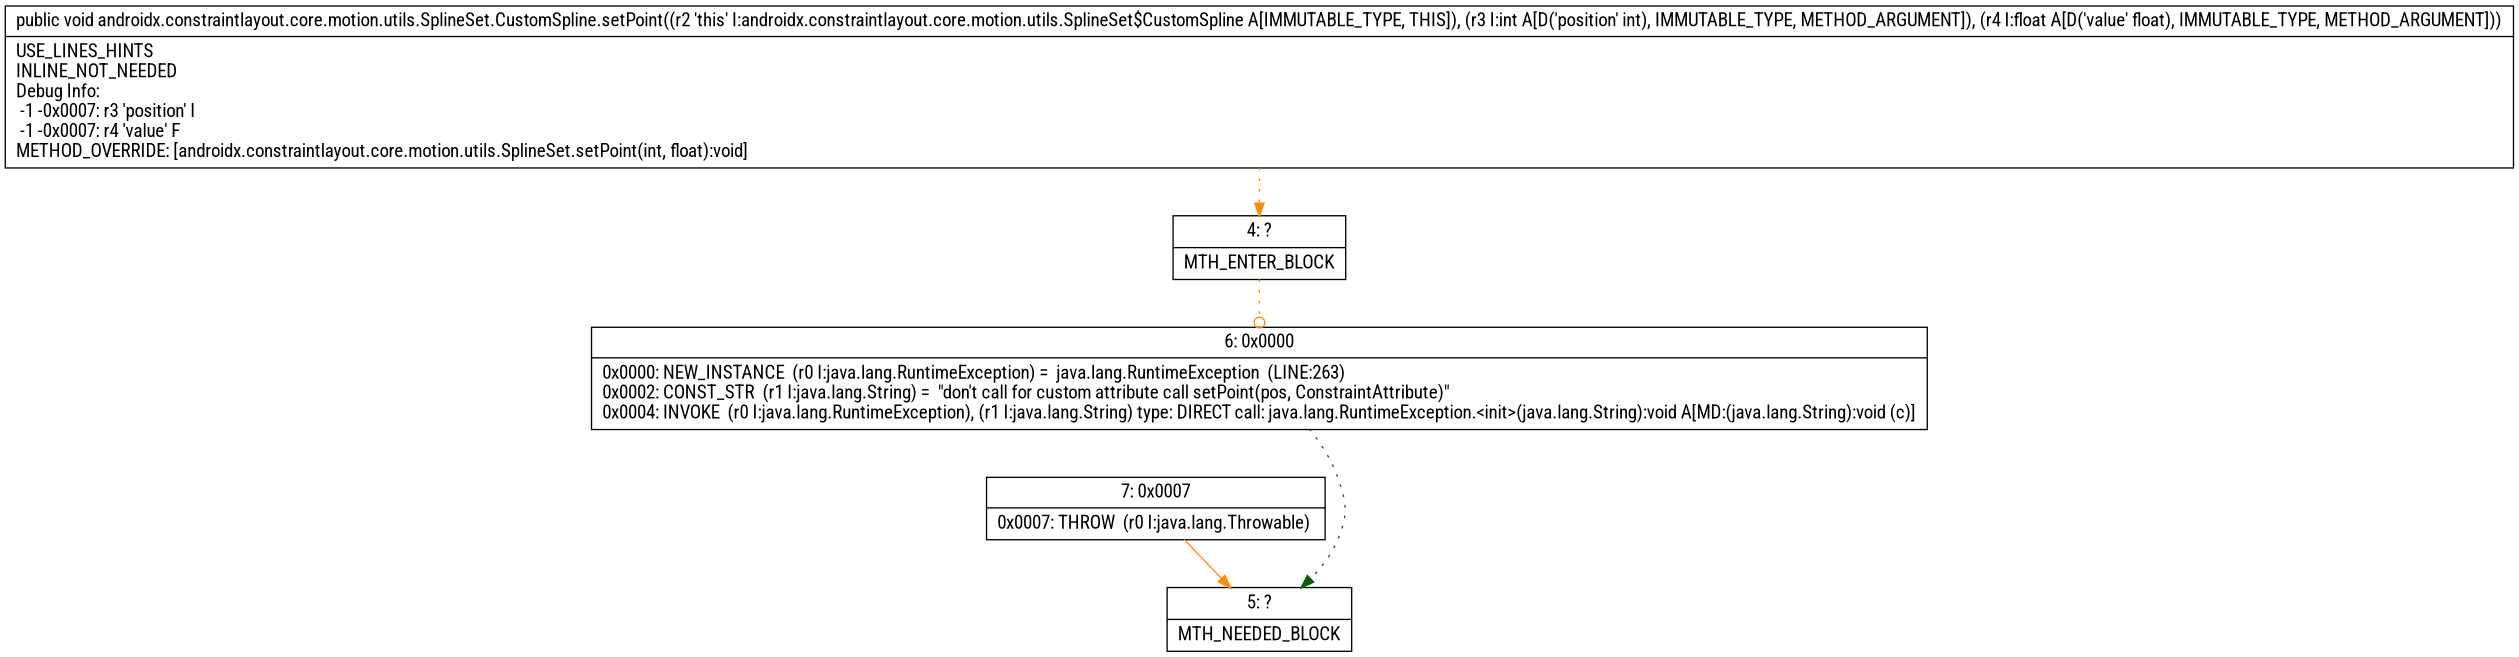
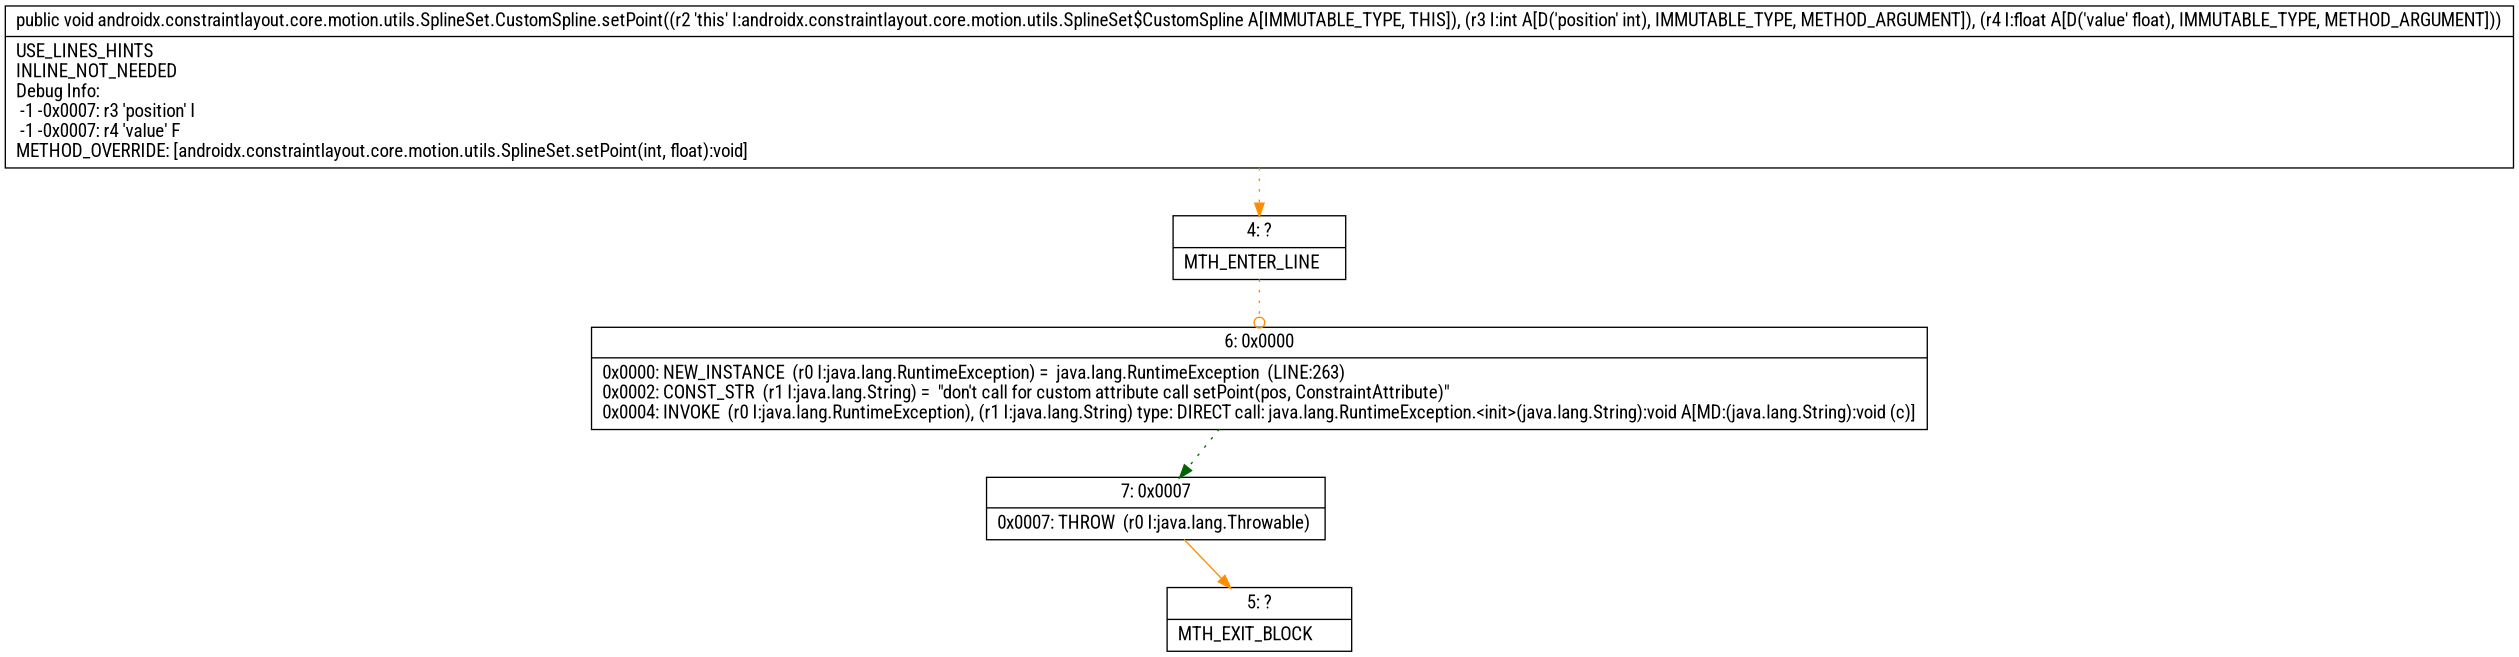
node "4: ?": text "MTH_ENTER_BLOCK" -> "MTH_ENTER_LINE"
edge "6: 0x0000" -> "5: ?": now "6: 0x0000" -> "7: 0x0007"
node "5: ?": text "MTH_NEEDED_BLOCK" -> "MTH_EXIT_BLOCK"
